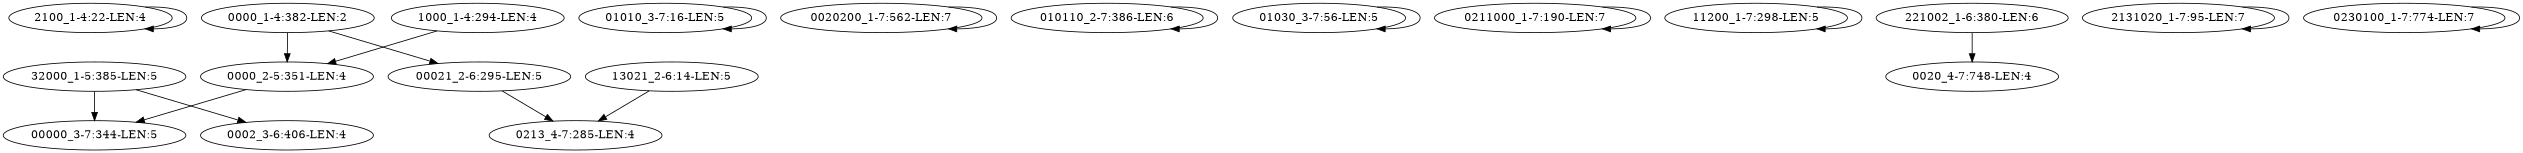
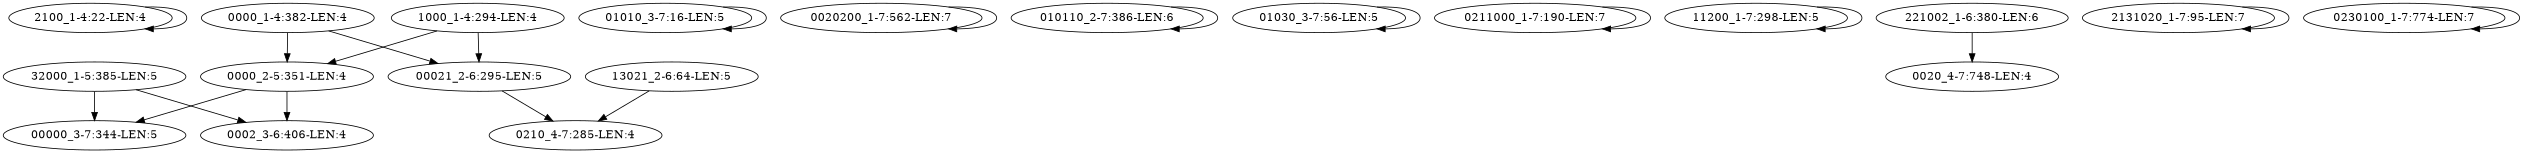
node "0000_1-4:382-LEN:2": label "0000_1-4:382-LEN:2" -> "0000_1-4:382-LEN:4"
edge "1000_1-4:294-LEN:4" -> "00021_2-6:295-LEN:5": added
node "13021_2-6:14-LEN:5": label "13021_2-6:14-LEN:5" -> "13021_2-6:64-LEN:5"
edge "0000_2-5:351-LEN:4" -> "0002_3-6:406-LEN:4": added
node "0213_4-7:285-LEN:4": label "0213_4-7:285-LEN:4" -> "0210_4-7:285-LEN:4"
